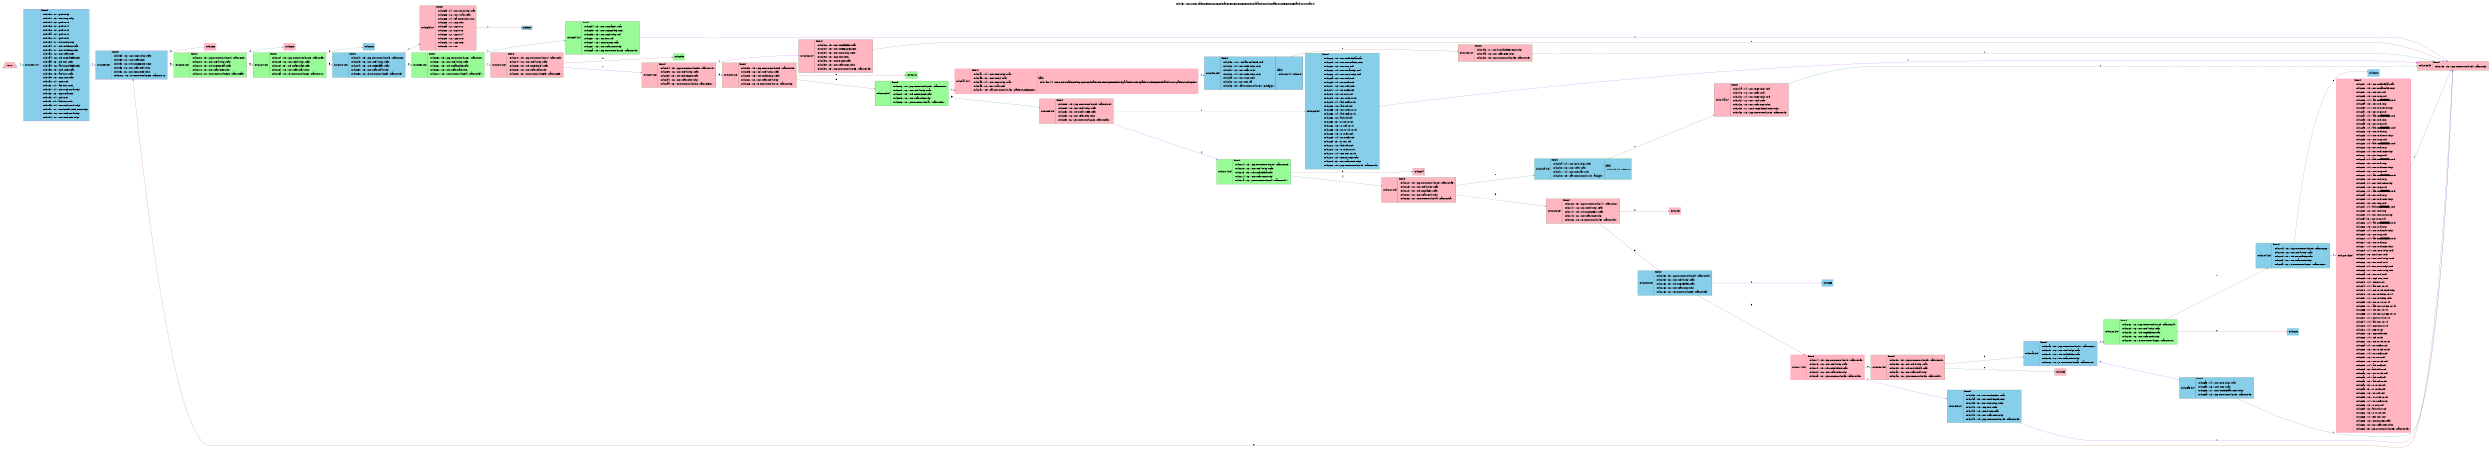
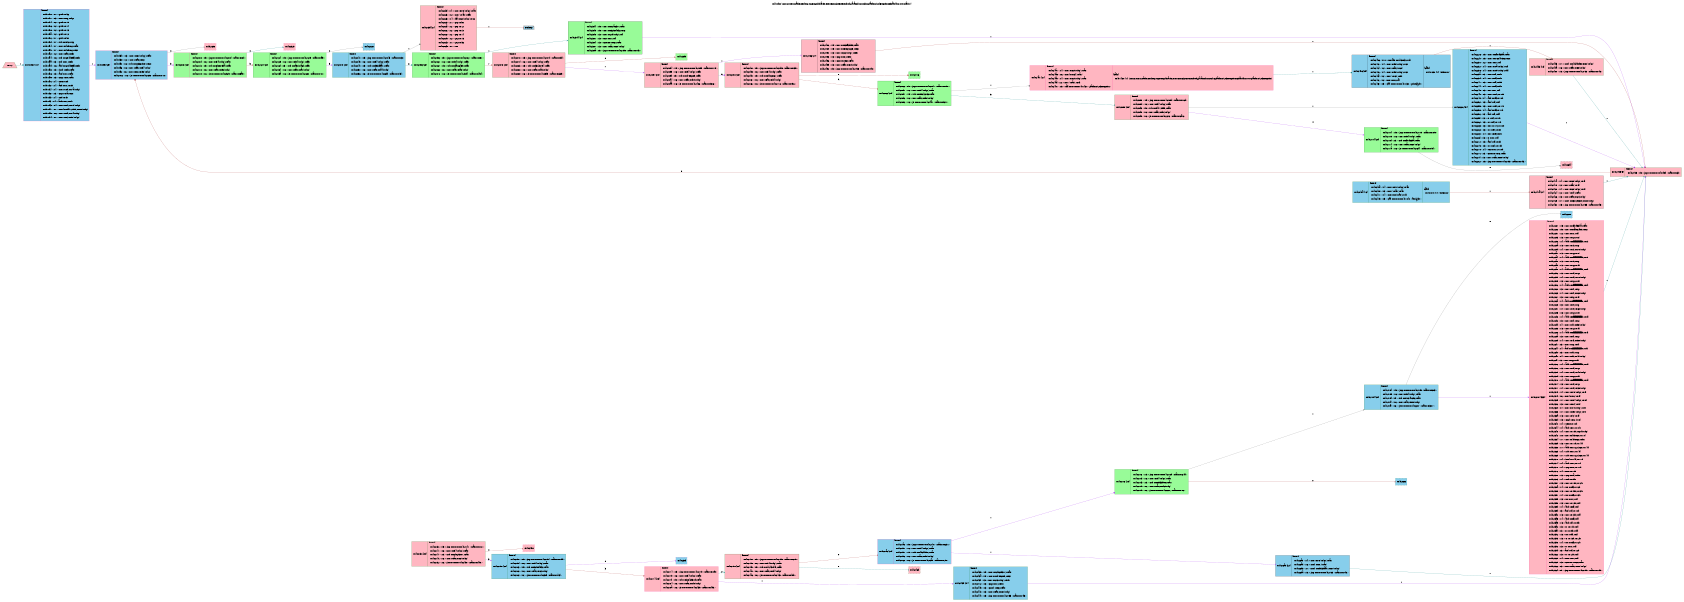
node "0x402120 [28]": removed
